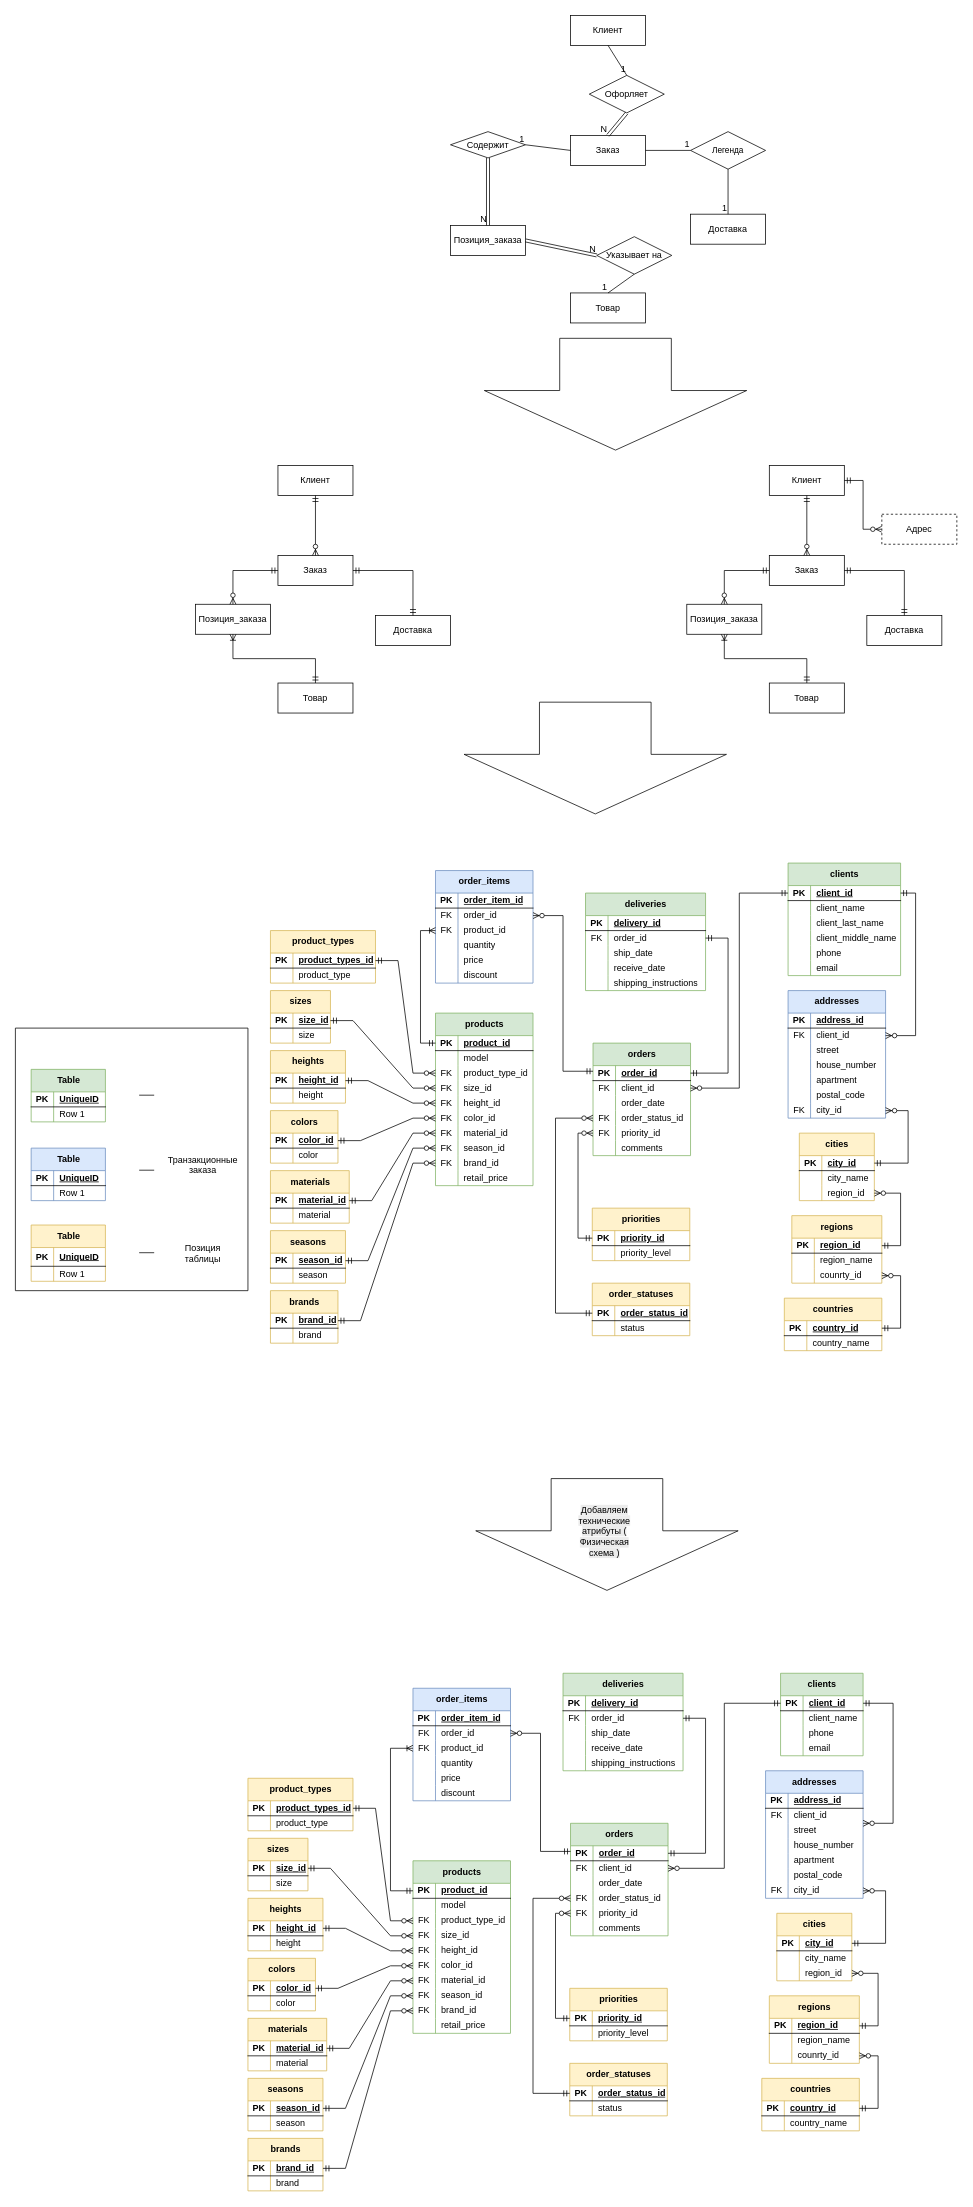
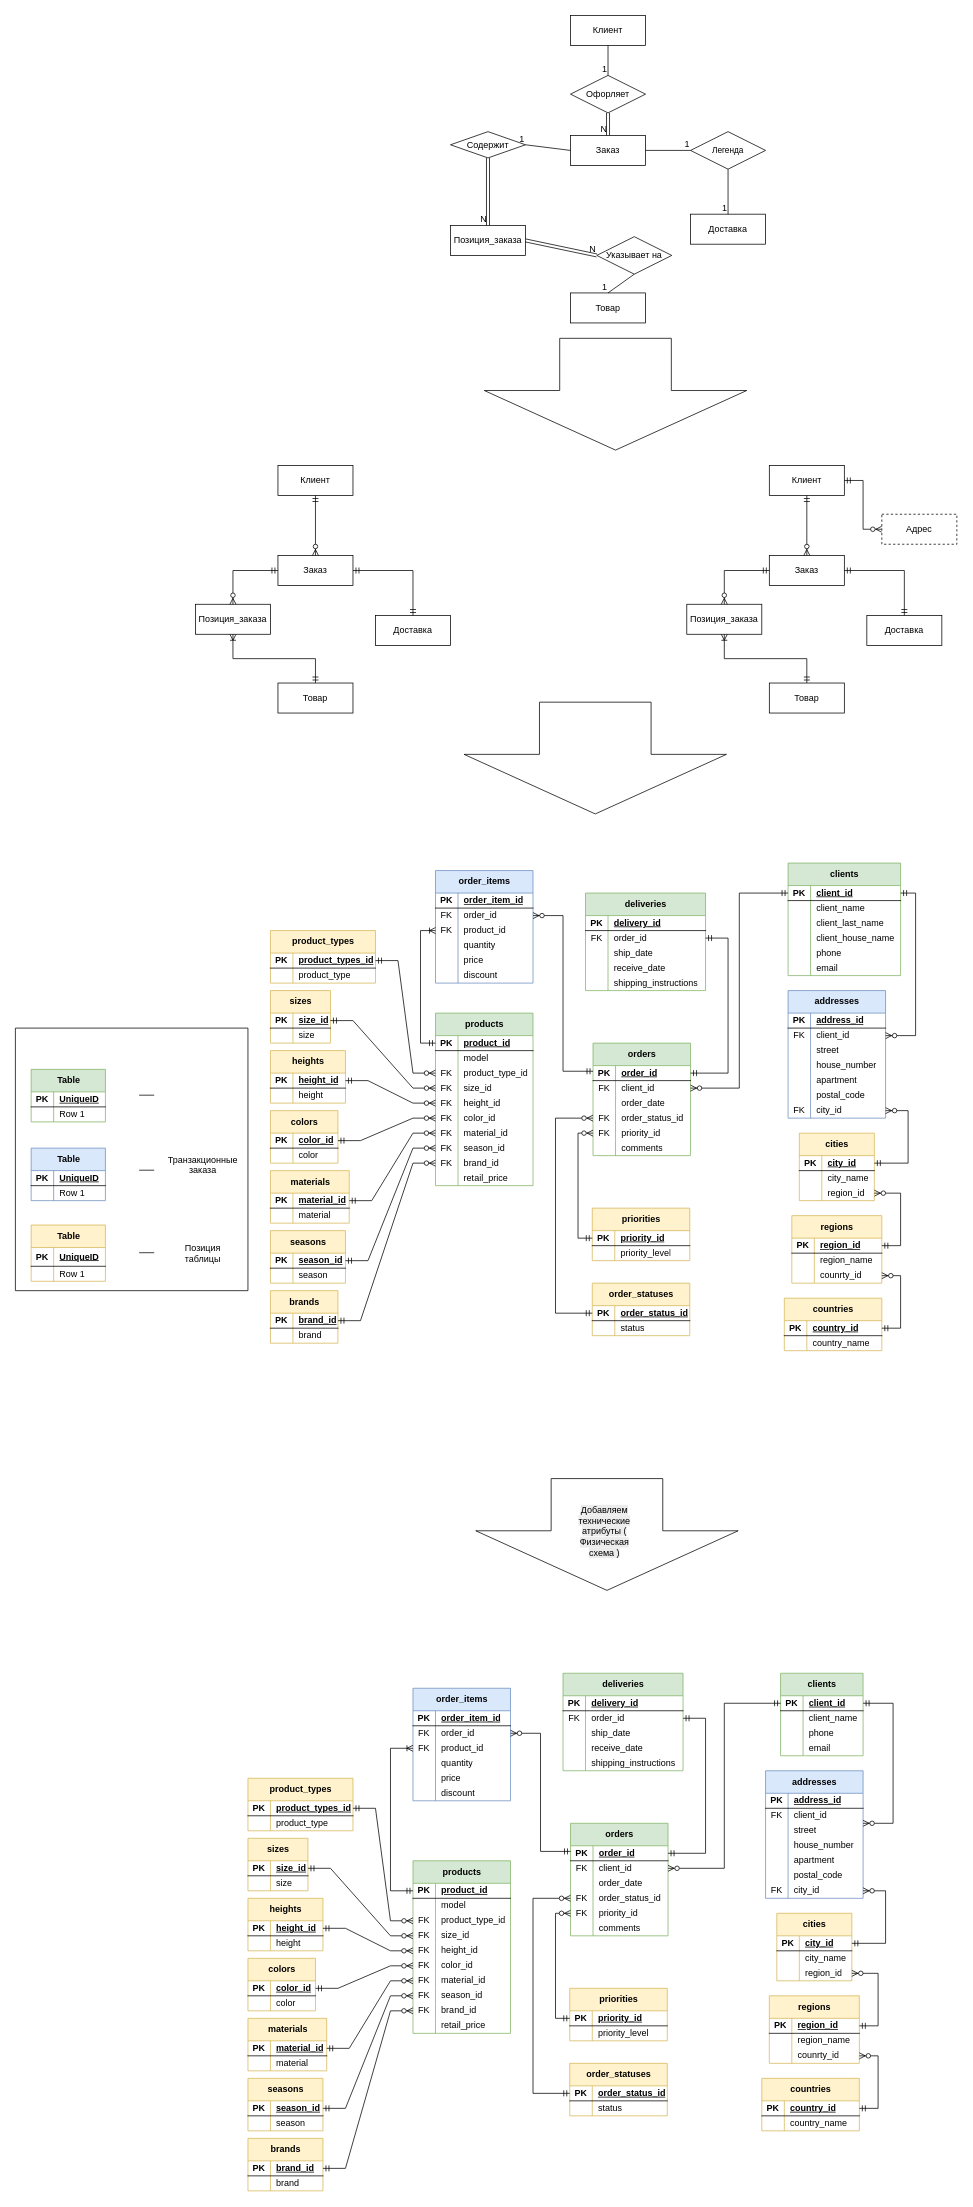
node "Офорляет": moved (627, 94) -> (608, 94)
node "client_middle_name": label "client_middle_name" -> "client_house_name"
